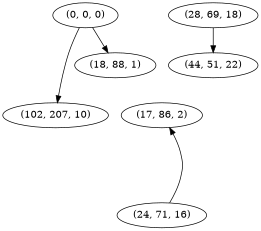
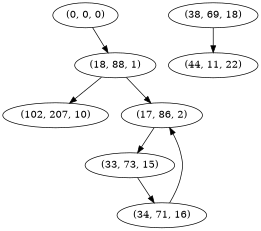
node "(28, 69, 18)": label "(28, 69, 18)" -> "(38, 69, 18)"
edge "(0, 0, 0)" -> "(102, 207, 10)": now "(18, 88, 1)" -> "(102, 207, 10)"
node "(44, 51, 22)": label "(44, 51, 22)" -> "(44, 11, 22)"
edge "(18, 88, 1)" -> "(17, 86, 2)": added
node "(33, 73, 15)": added
node "(24, 71, 16)": label "(24, 71, 16)" -> "(34, 71, 16)"
